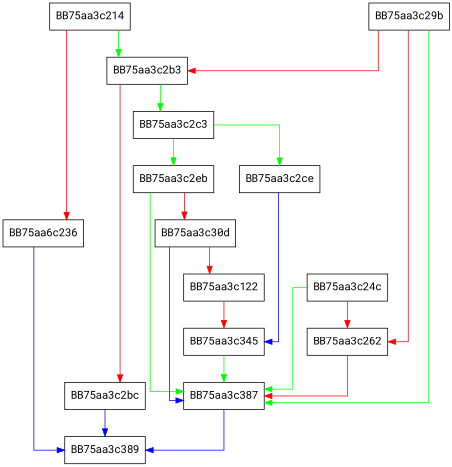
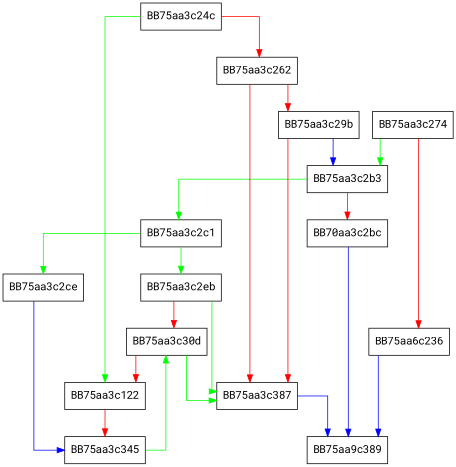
node "BB75aa3c214": label "BB75aa3c214" -> "BB75aa3c274"
edge "BB75aa3c29b" -> "BB75aa3c2b3": color red -> blue
node "BB75aa3c2c3": label "BB75aa3c2c3" -> "BB75aa3c2c1"
edge "BB75aa3c29b" -> "BB75aa3c262": reversed
edge "BB75aa3c29b" -> "BB75aa3c387": color green -> red
edge "BB75aa3c30d" -> "BB75aa3c387": color blue -> green
edge "BB75aa3c24c" -> "BB75aa3c387": now "BB75aa3c24c" -> "BB75aa3c122"
edge "BB75aa3c345" -> "BB75aa3c387": now "BB75aa3c345" -> "BB75aa3c30d"
node "BB75aa3c2bc": label "BB75aa3c2bc" -> "BB70aa3c2bc"
node "BB75aa3c389": label "BB75aa3c389" -> "BB75aa9c389"
